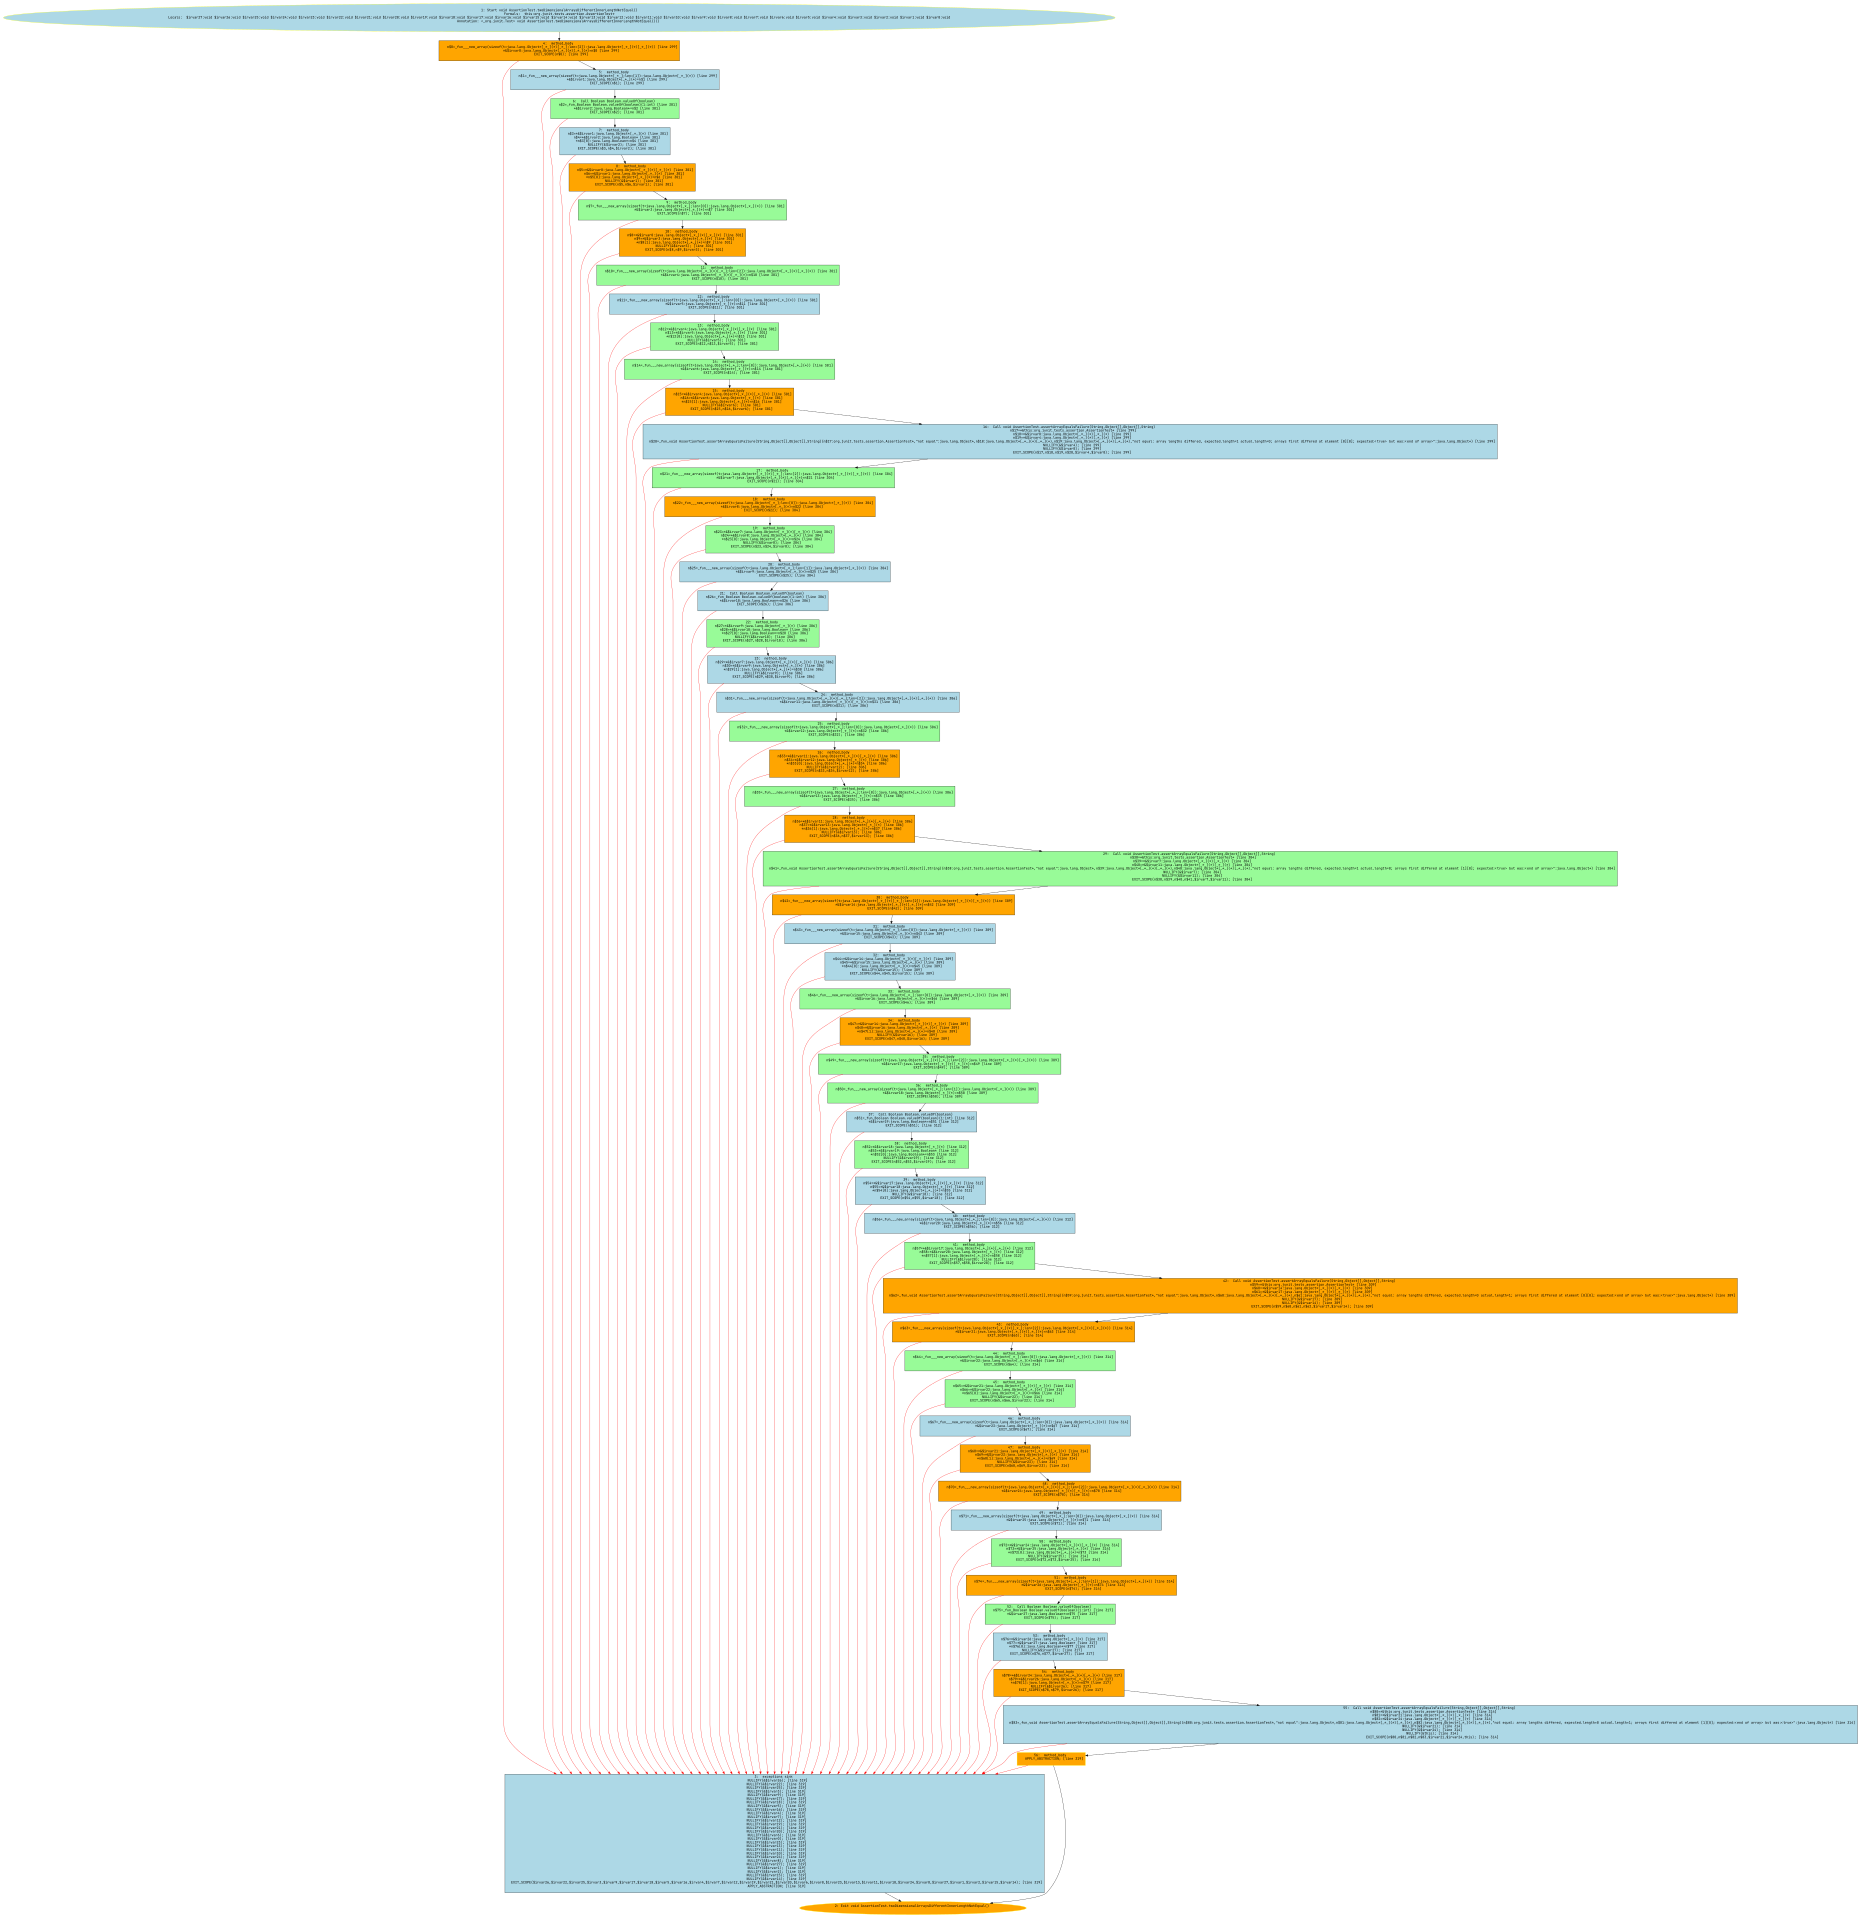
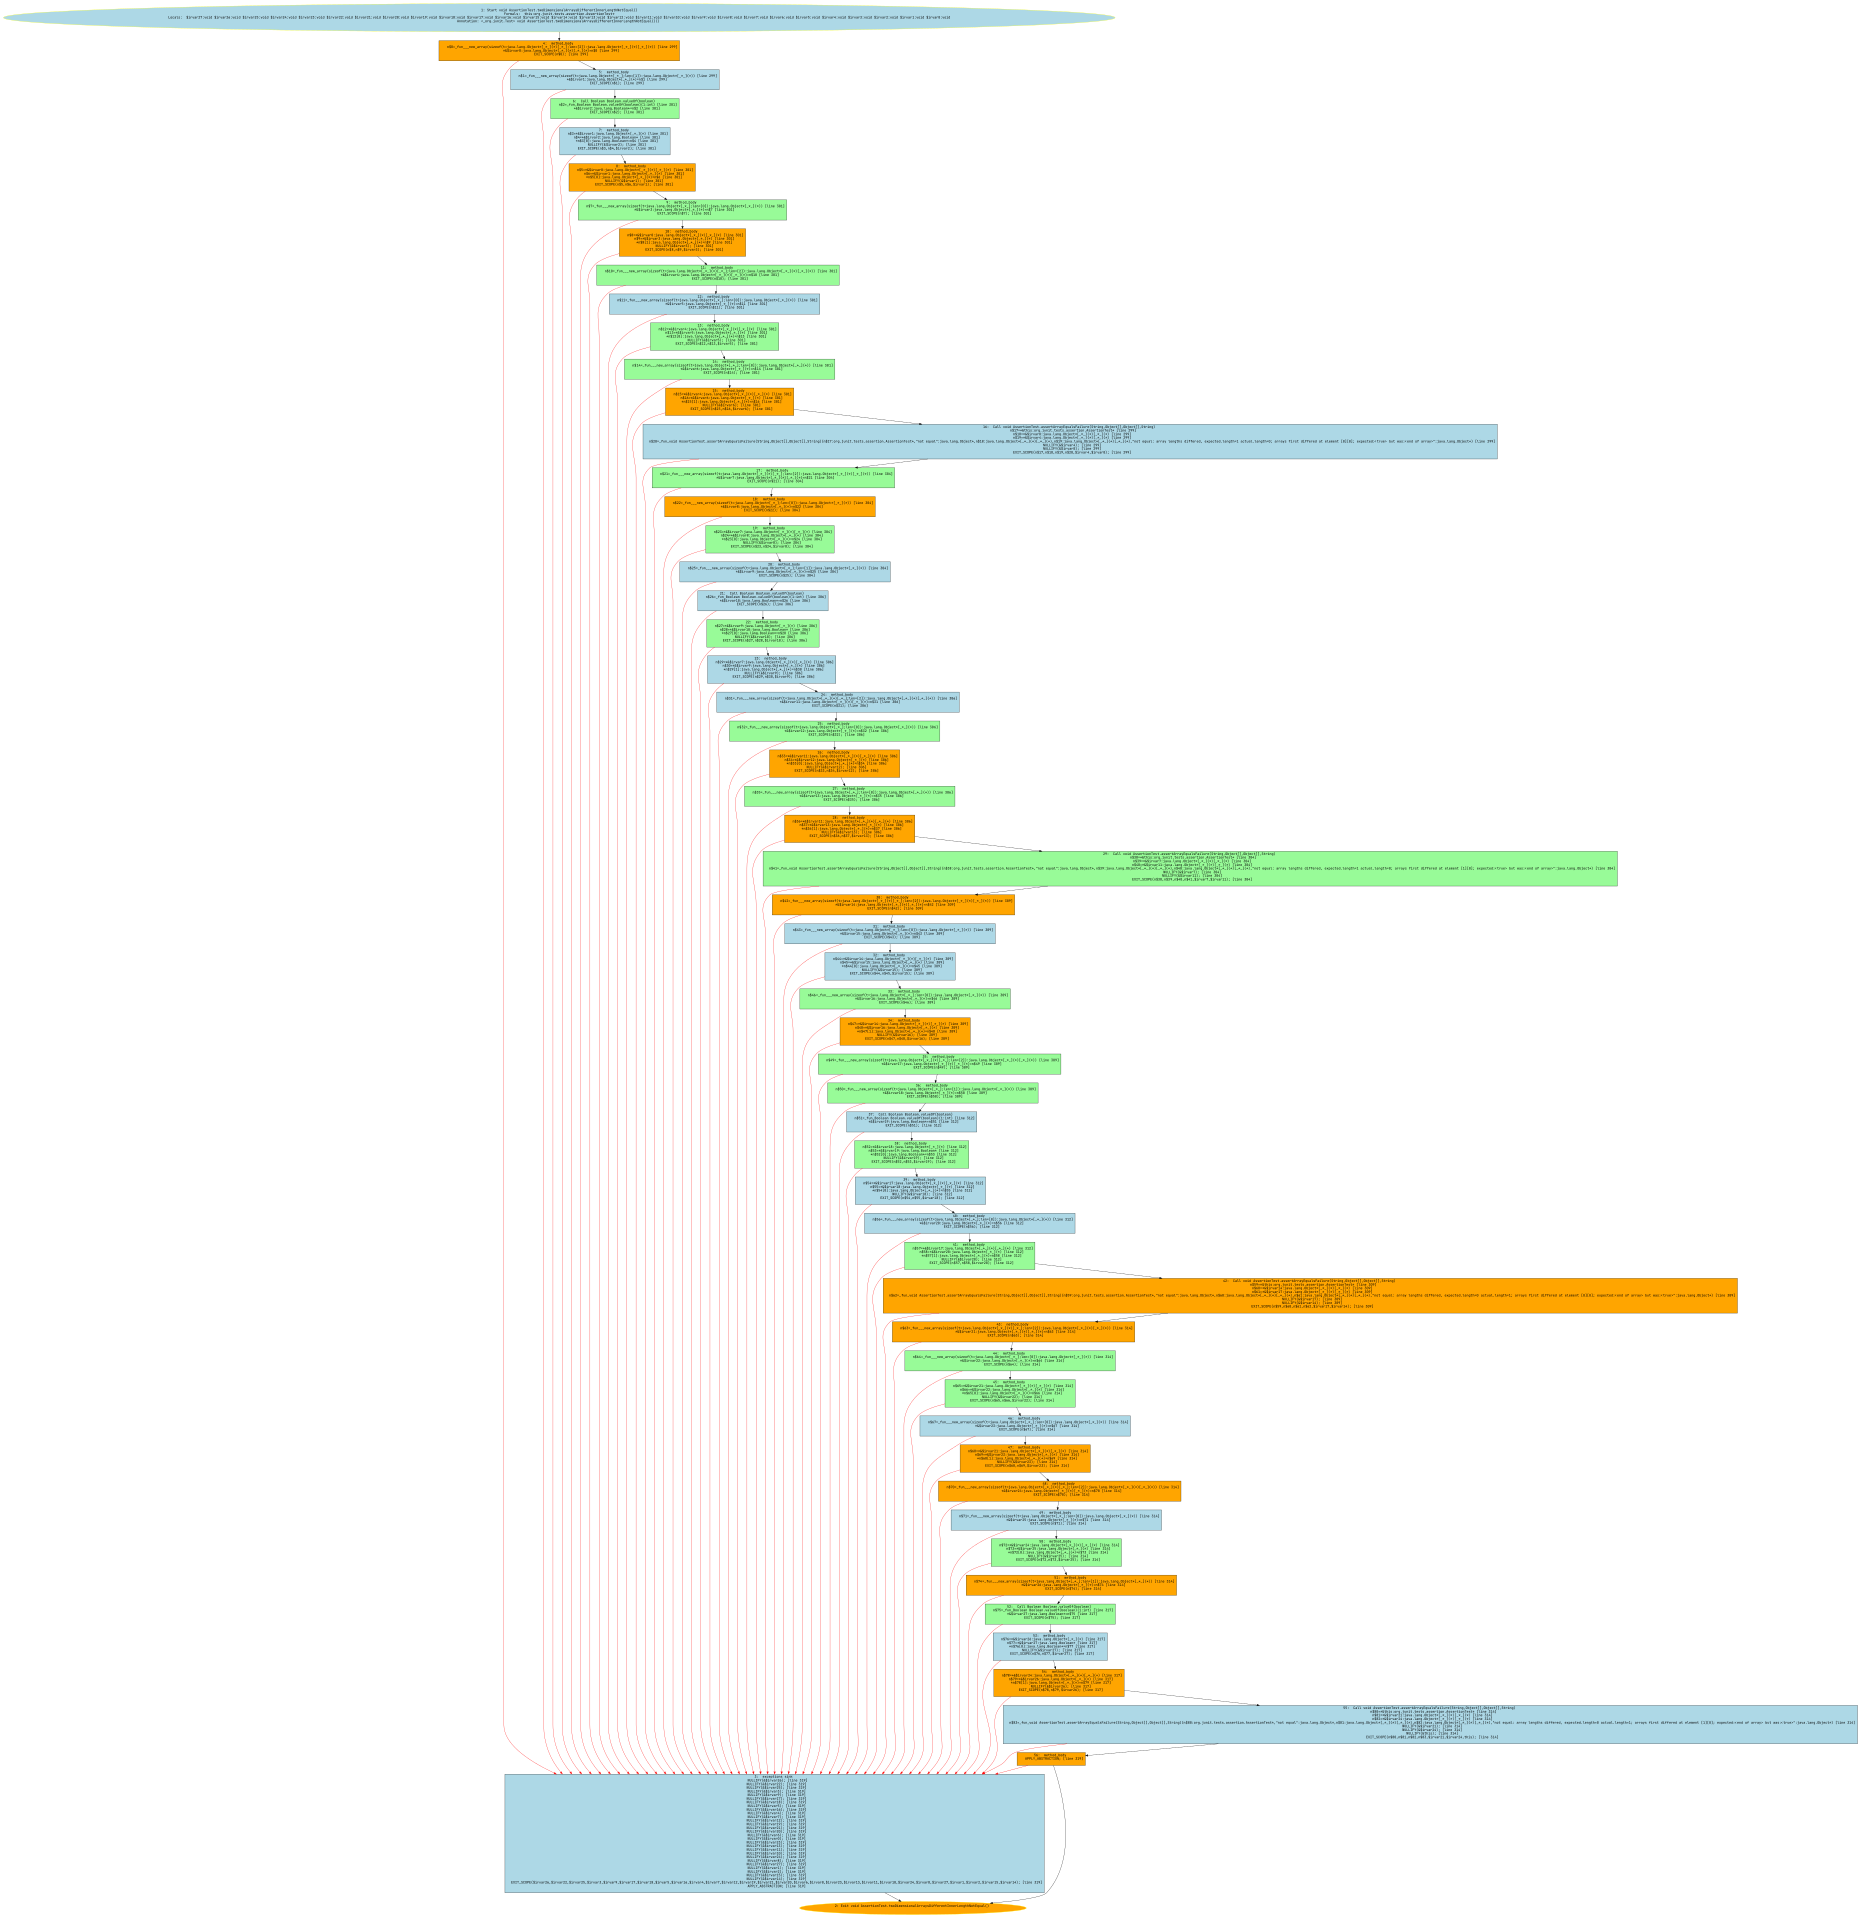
node "56:  method_body APPLY_ABSTRACTION; [line 319]": color yellow -> black
